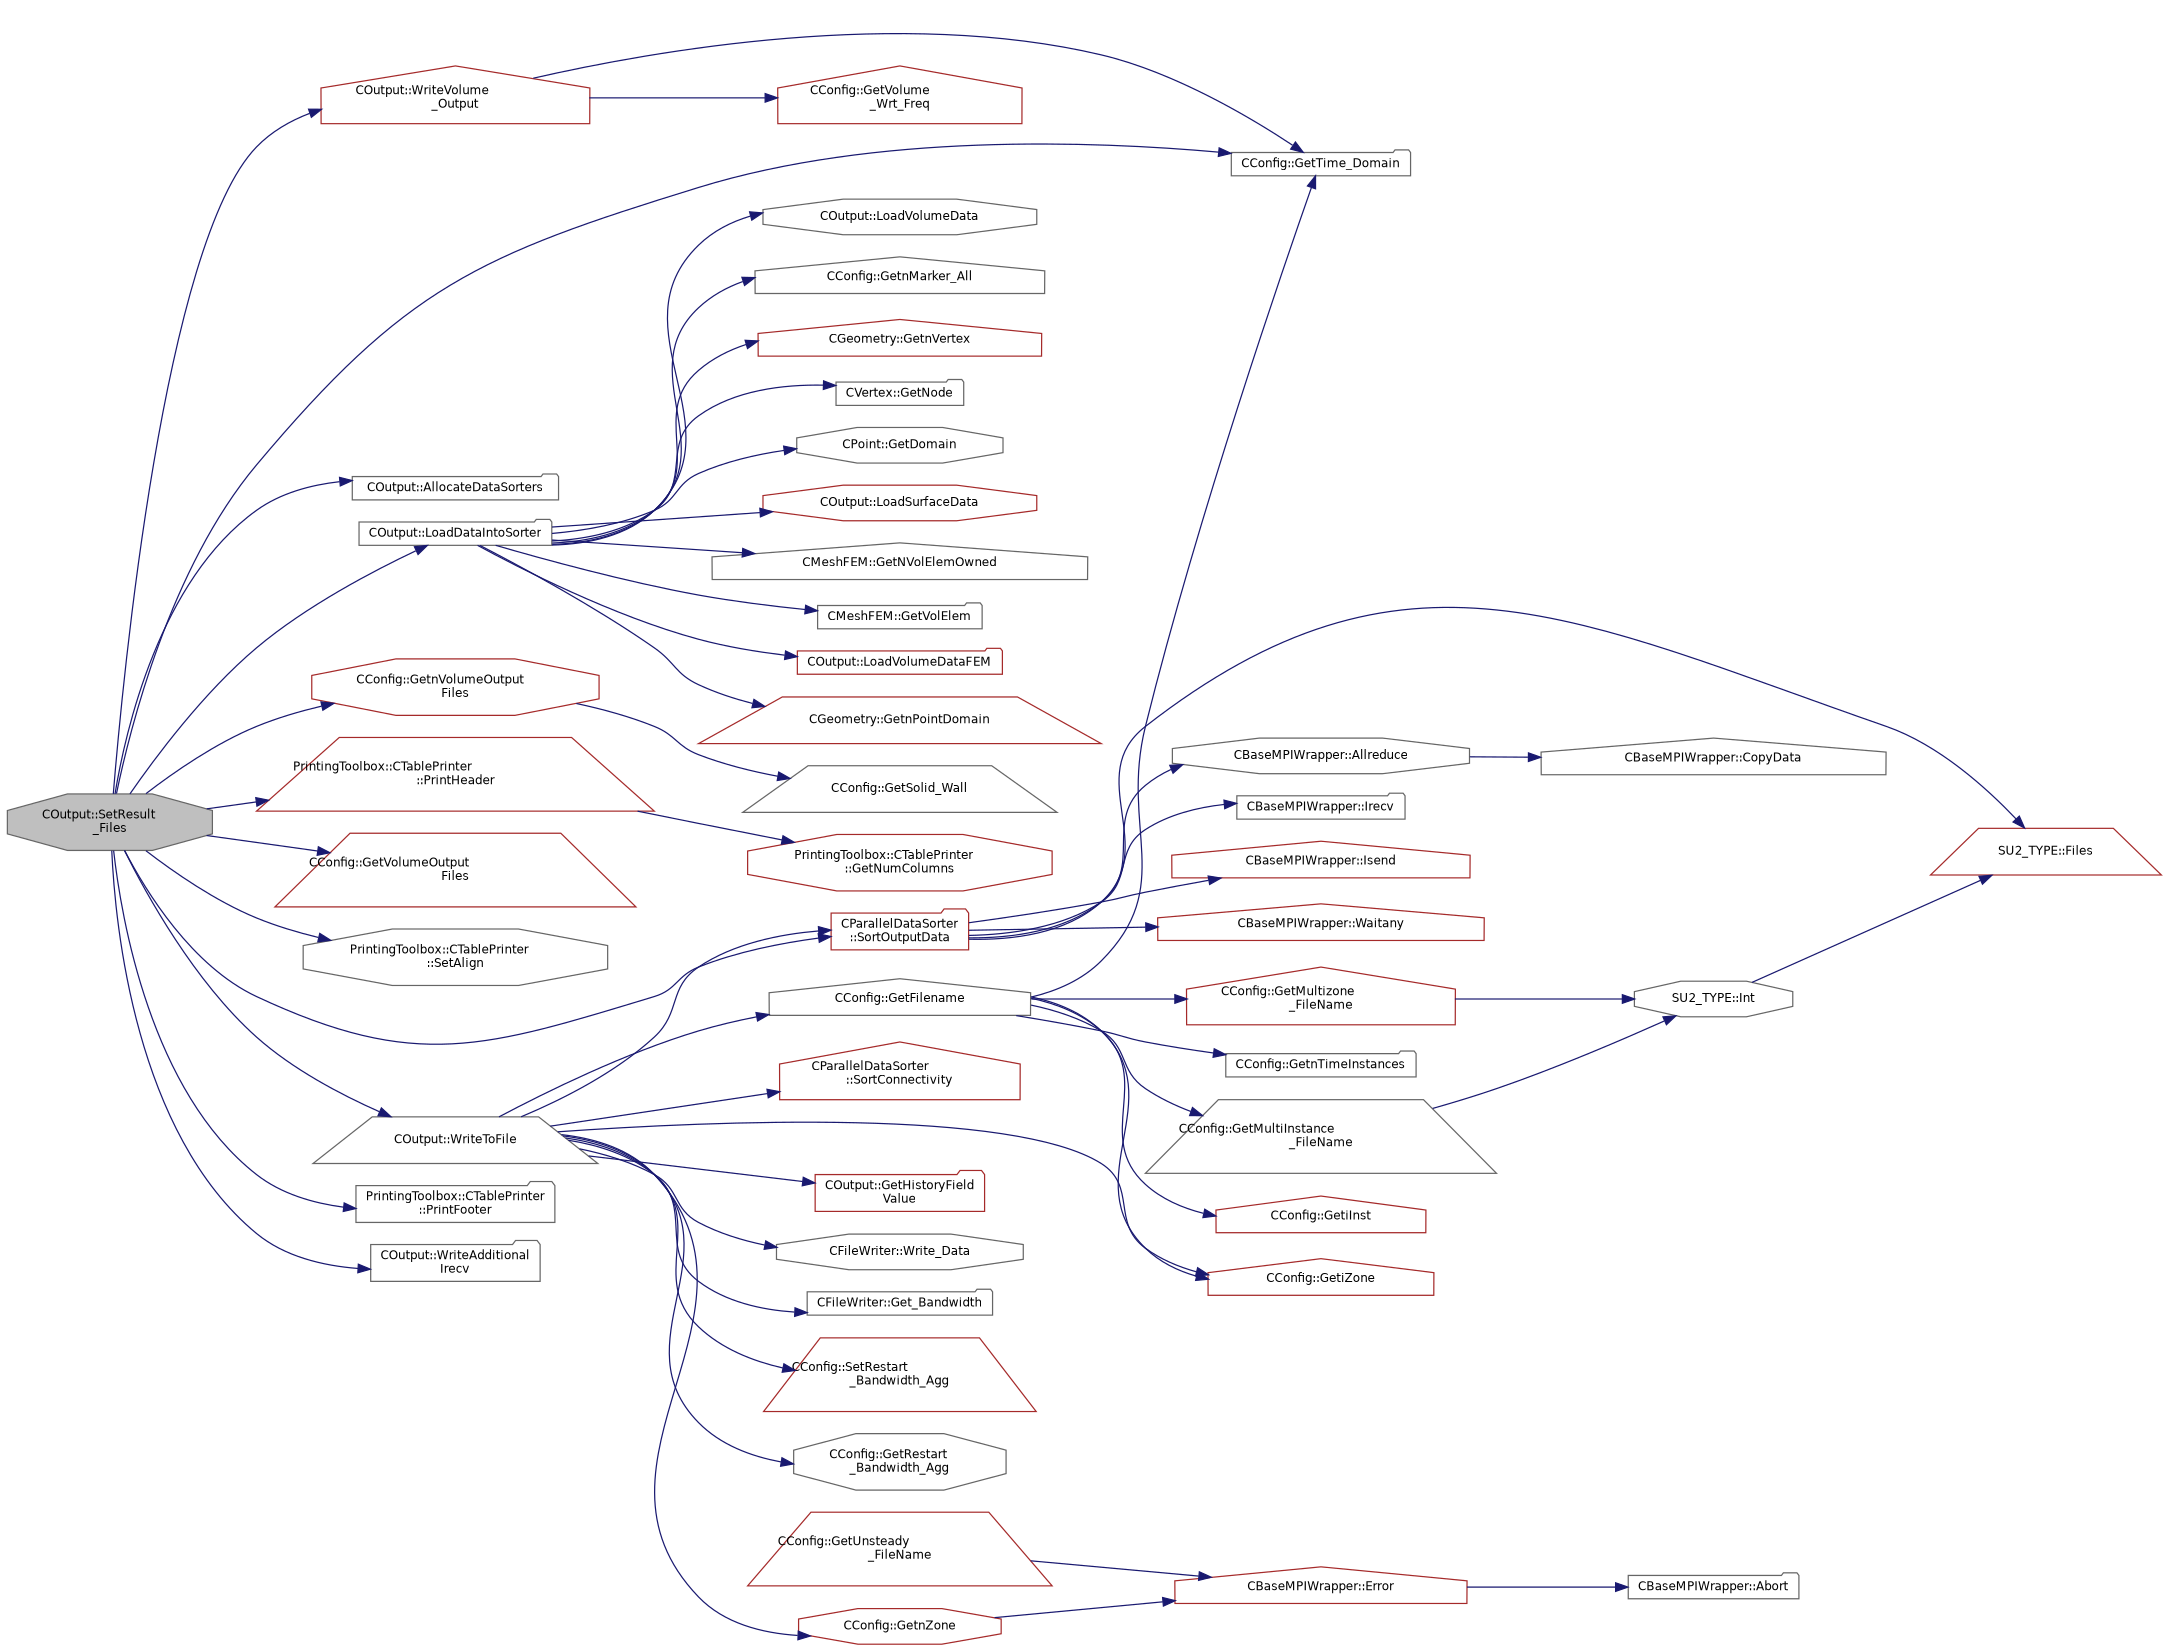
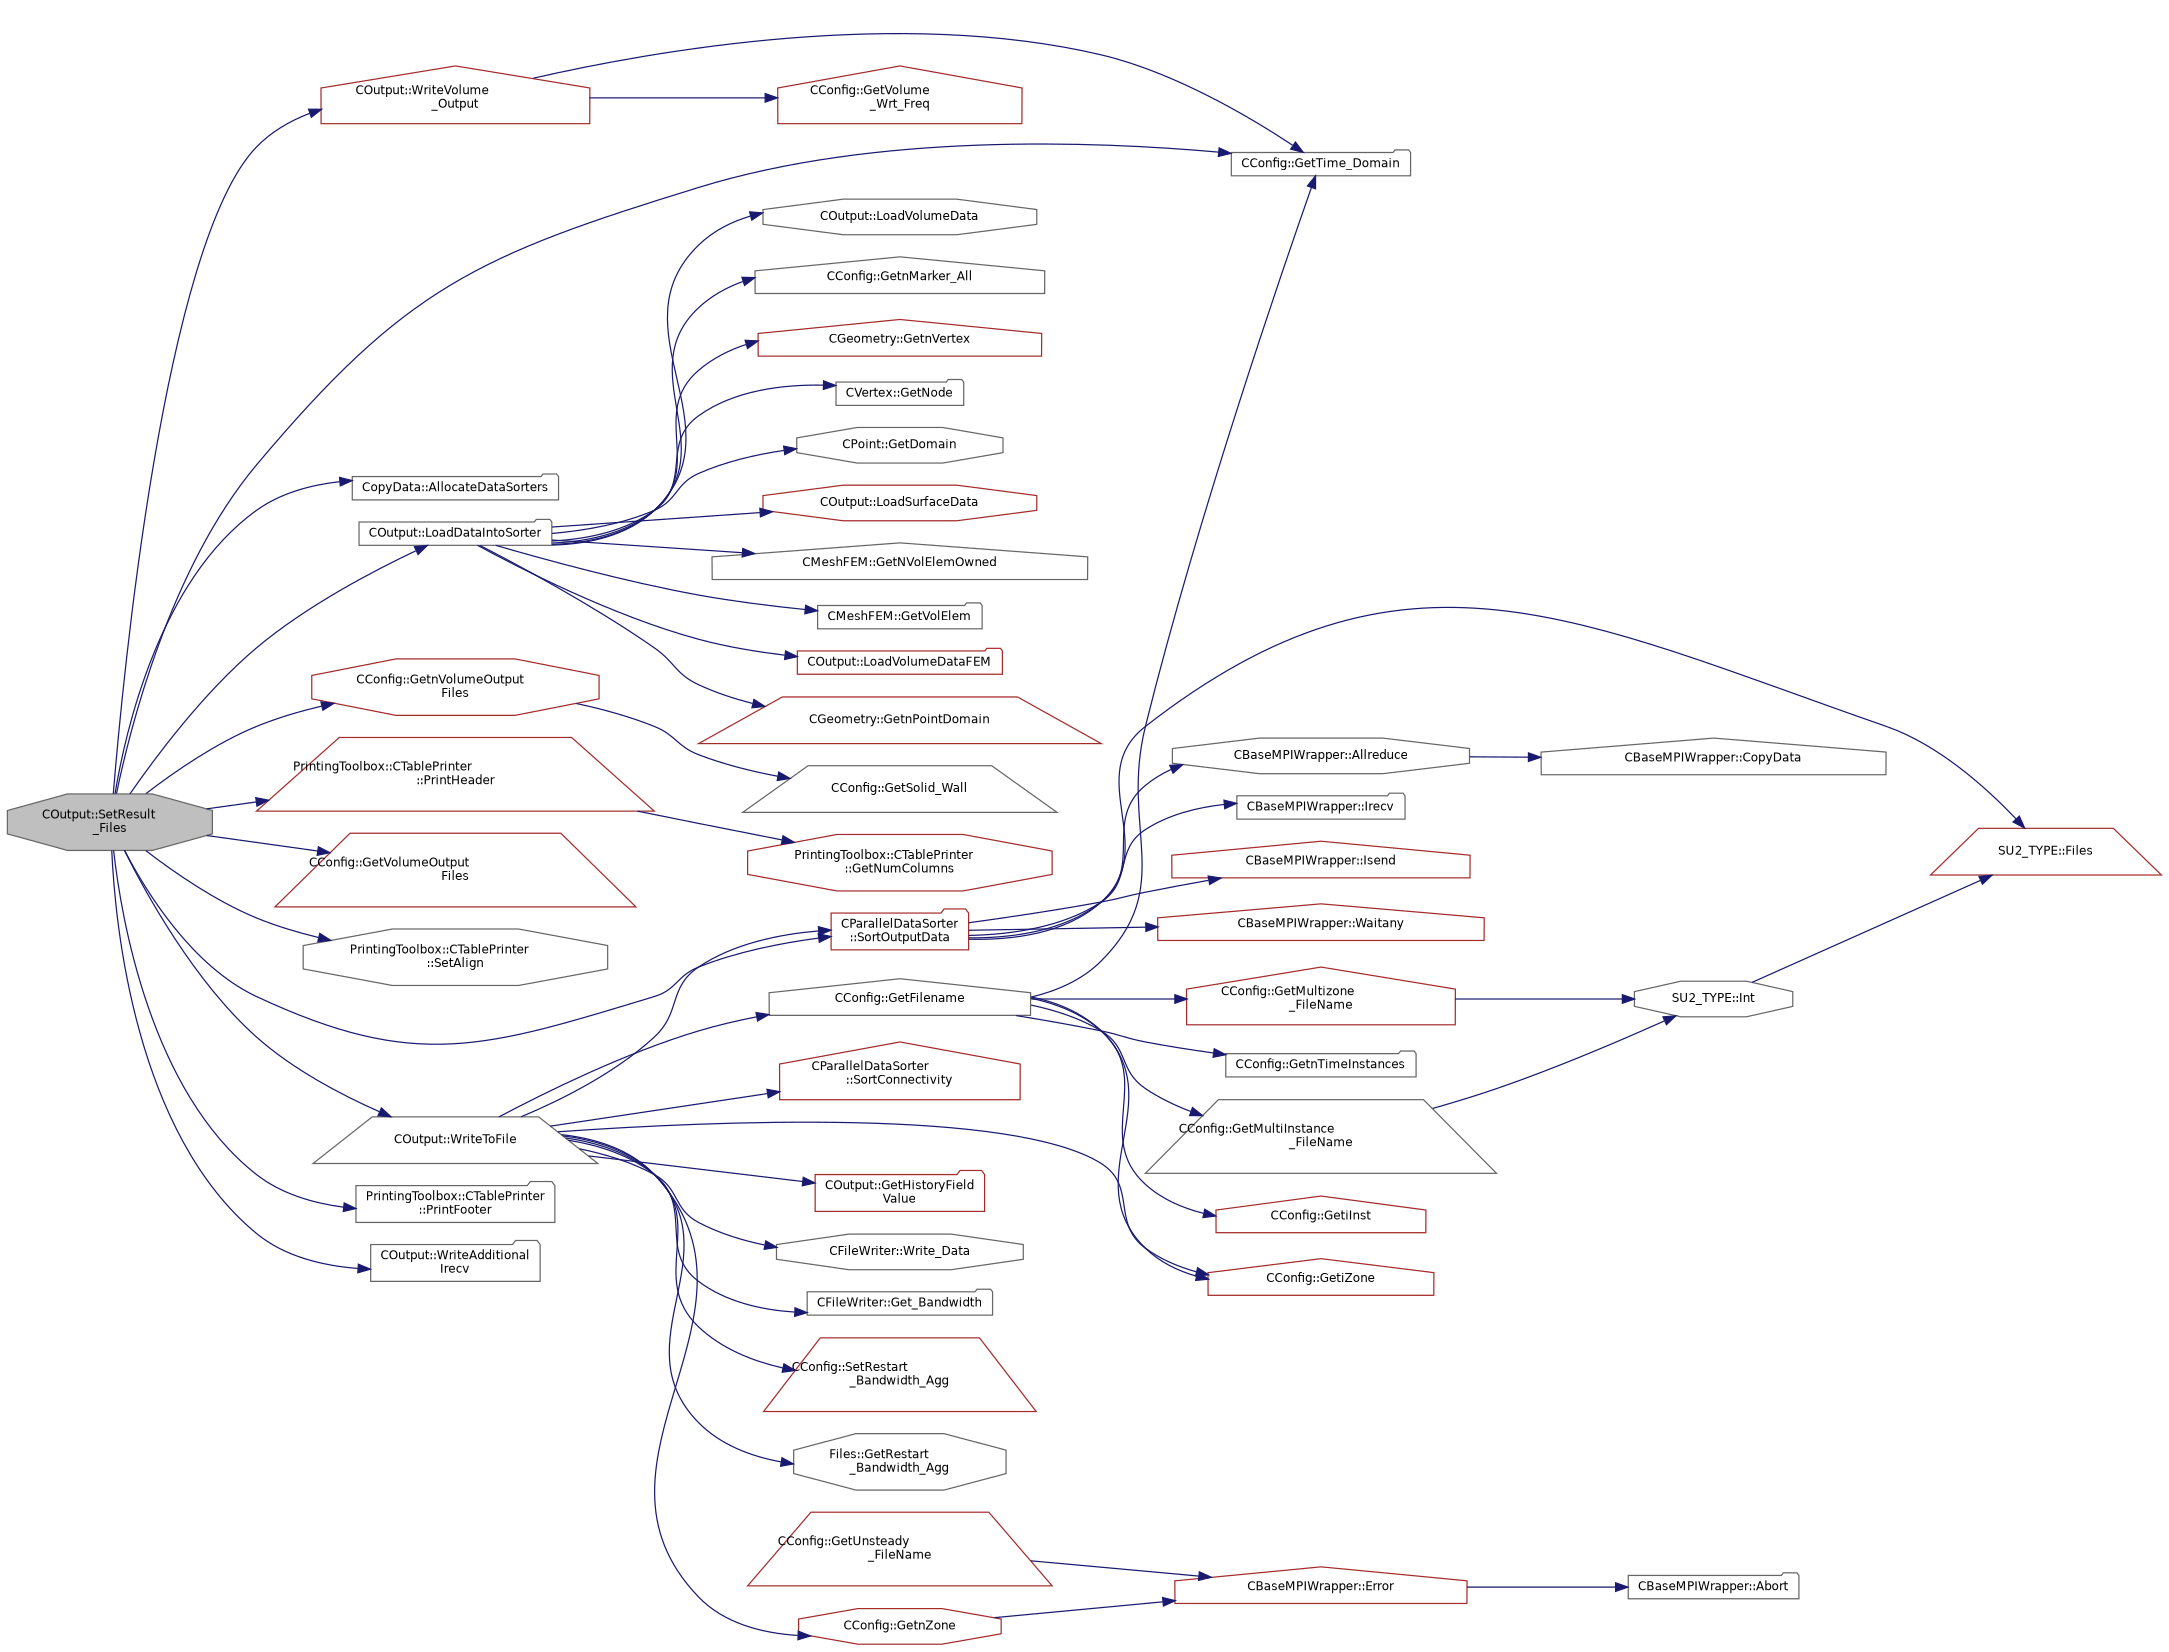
node "COutput::AllocateDataSorters": label "COutput::AllocateDataSorters" -> "CopyData::AllocateDataSorters"
node "CConfig::GetRestart _Bandwidth_Agg": label "CConfig::GetRestart _Bandwidth_Agg" -> "Files::GetRestart _Bandwidth_Agg"
